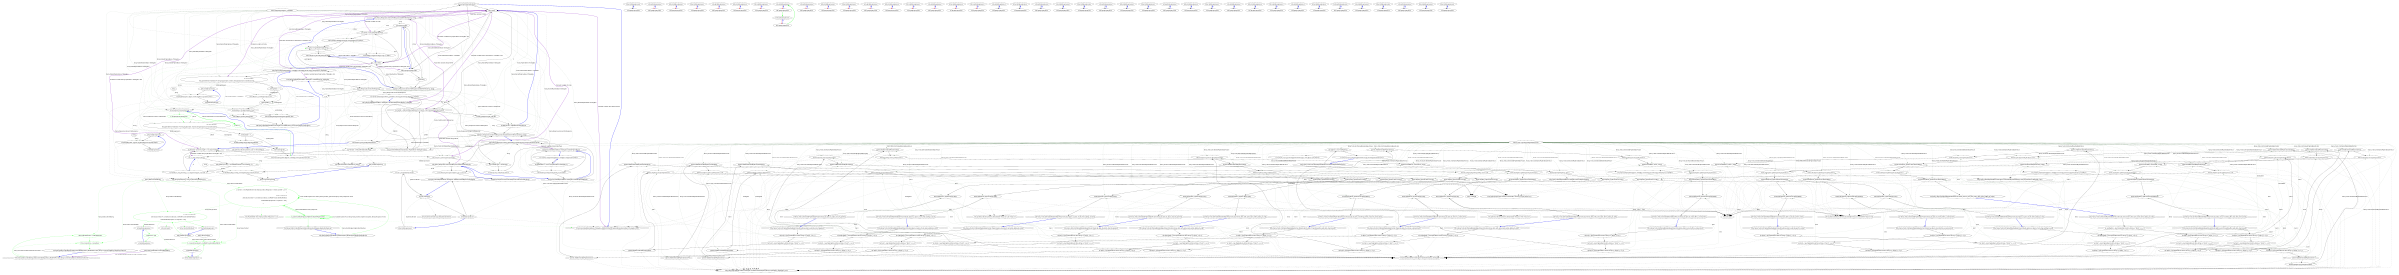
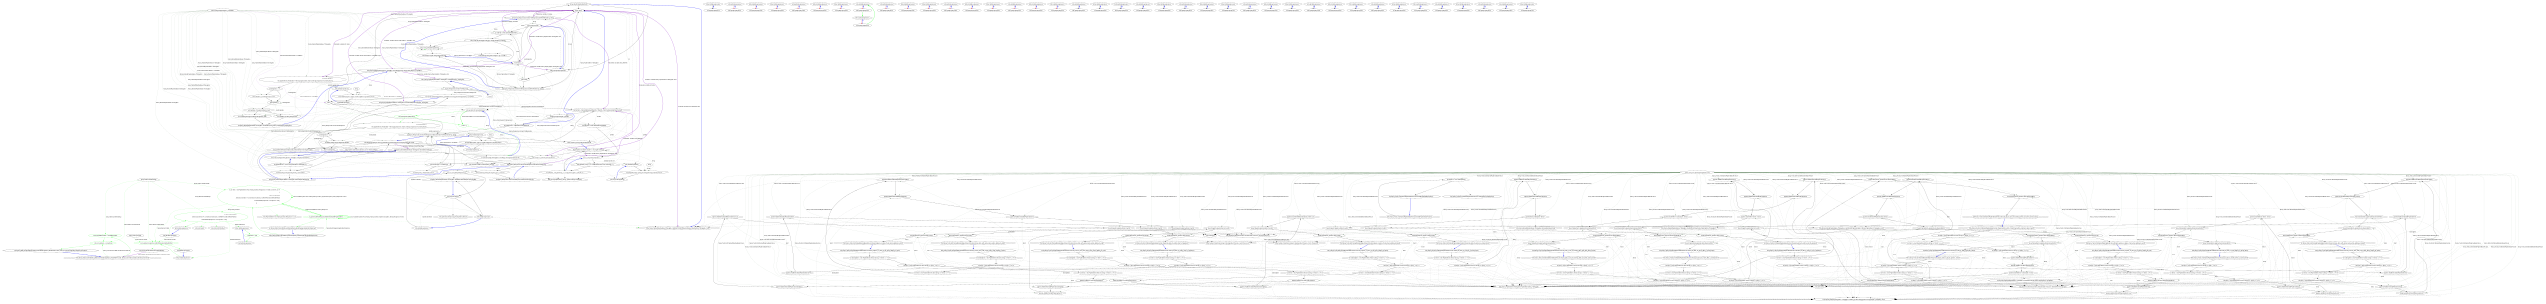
edge "Nancy.NamedPipelineBase<TDelegate>" -> "Entry string.IsNullOrEmpty(string)": removed, label "Nancy.NamedPipelineBase<TDelegate>"
edge "Nancy.Tests.Unit.NamedPipelineBaseFixture" -> "this.Filename = Path.GetFileName(fullPath)": now "Nancy.Tests.Unit.NamedPipelineBaseFixture" -> "pipeline.AddItemToStartOfPipeline(item1, true)"
